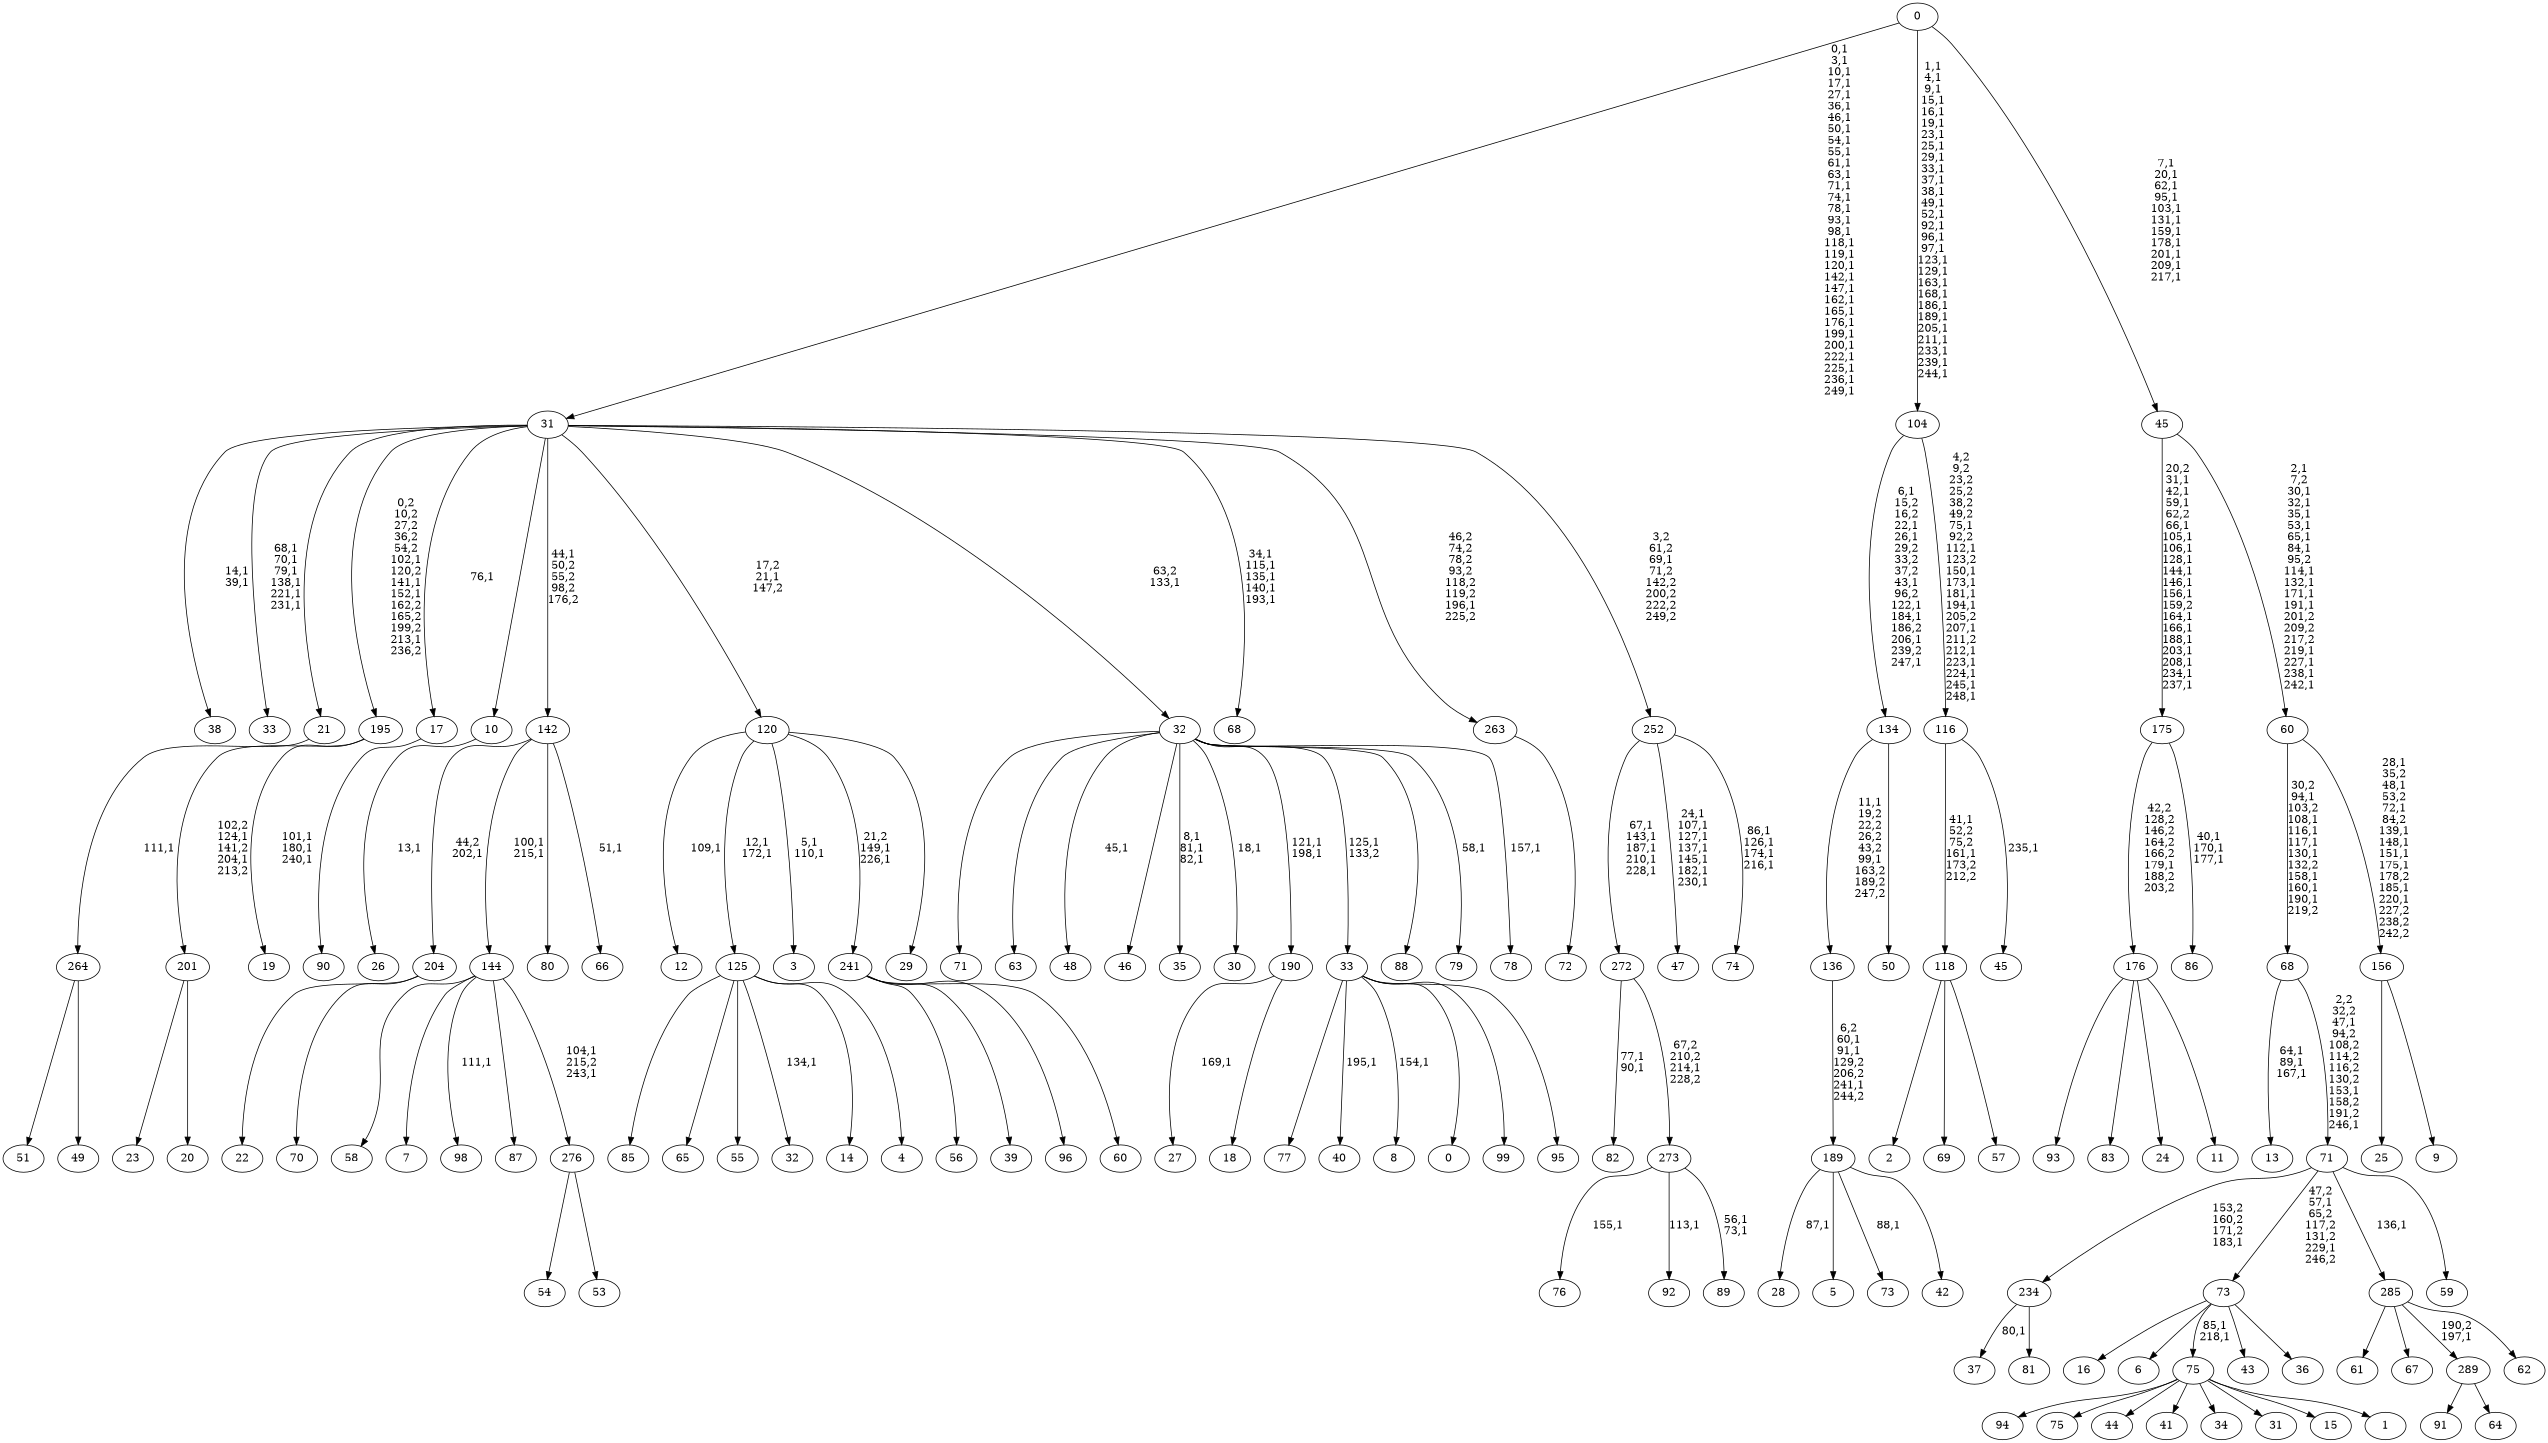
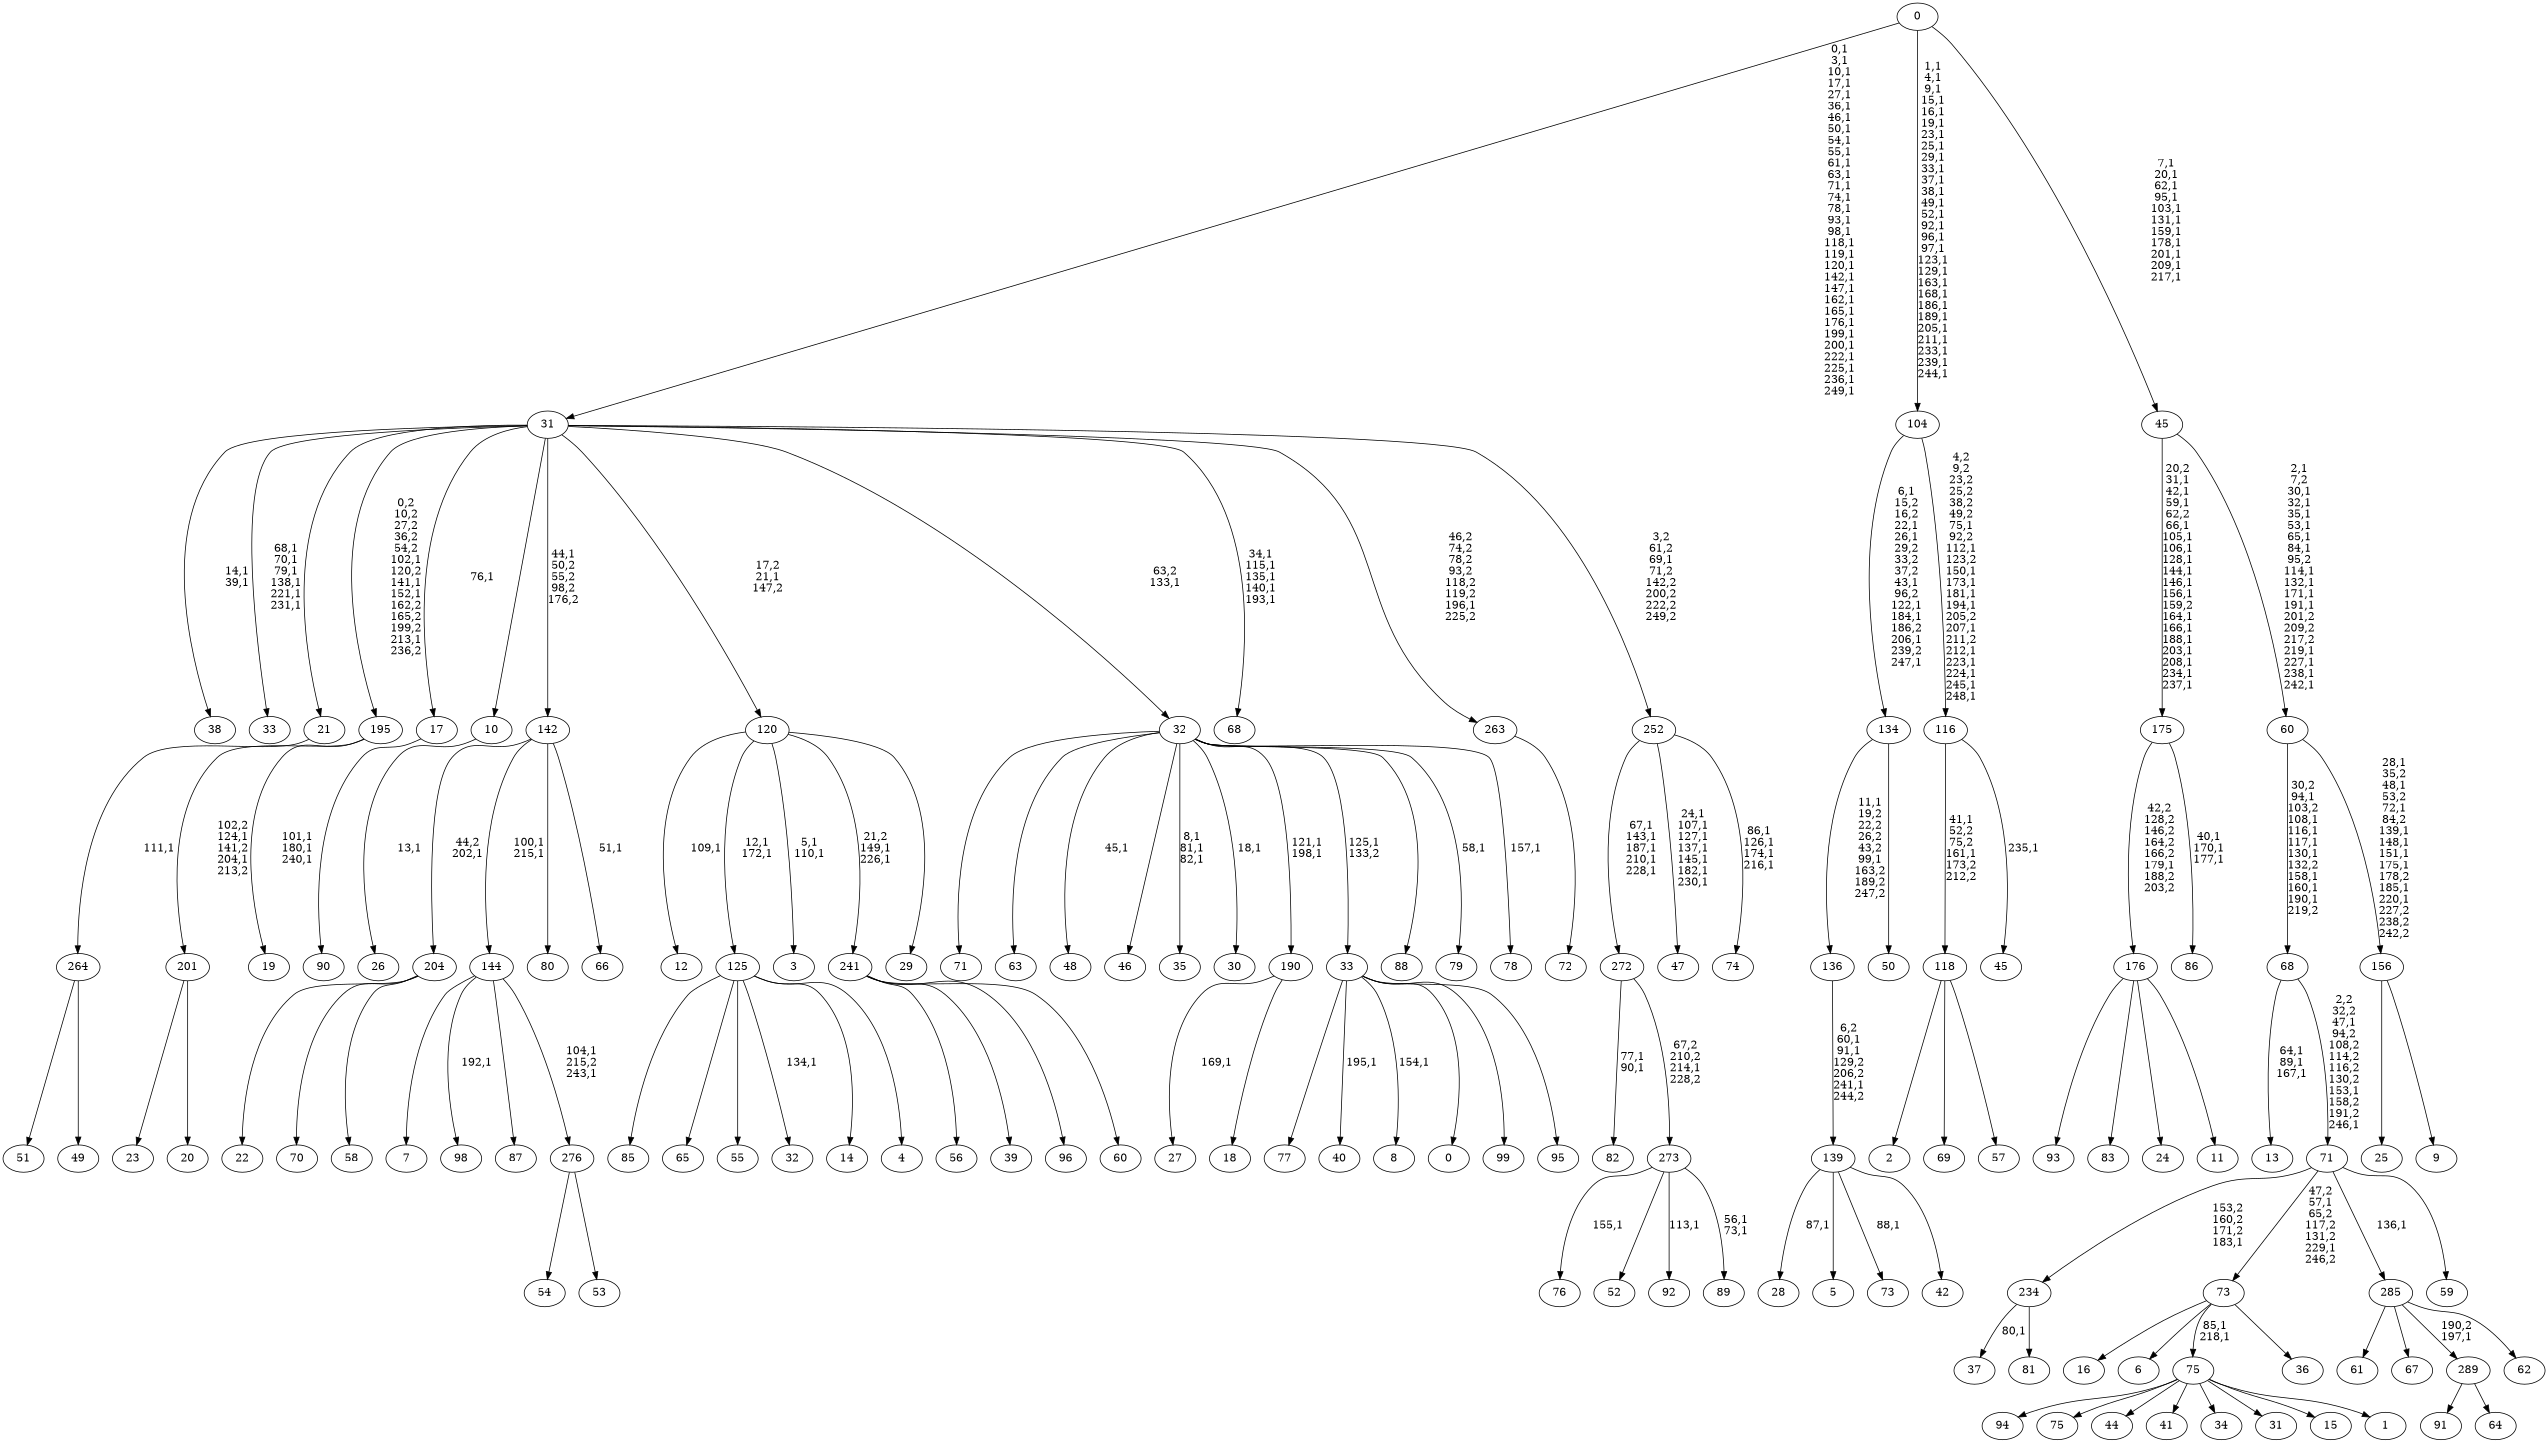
edge "144" -> "58": now "204" -> "58"
edge "144" -> "98": label "111,1" -> "192,1"
node "189": label "189" -> "139"
node "52": added
node "43": removed
